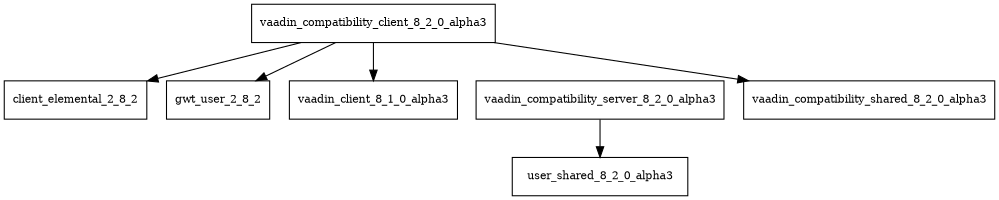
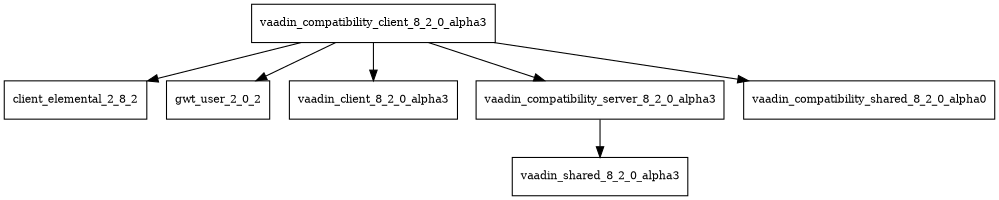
edge "vaadin_compatibility_client_8_2_0_alpha3" -> "vaadin_compatibility_server_8_2_0_alpha3": added
node "gwt_user_2_8_2": label "gwt_user_2_8_2" -> "gwt_user_2_0_2"
node "vaadin_client_8_1_0_alpha3": label "vaadin_client_8_1_0_alpha3" -> "vaadin_client_8_2_0_alpha3"
node "vaadin_compatibility_shared_8_2_0_alpha3": label "vaadin_compatibility_shared_8_2_0_alpha3" -> "vaadin_compatibility_shared_8_2_0_alpha0"
node "user_shared_8_2_0_alpha3": label "user_shared_8_2_0_alpha3" -> "vaadin_shared_8_2_0_alpha3"
